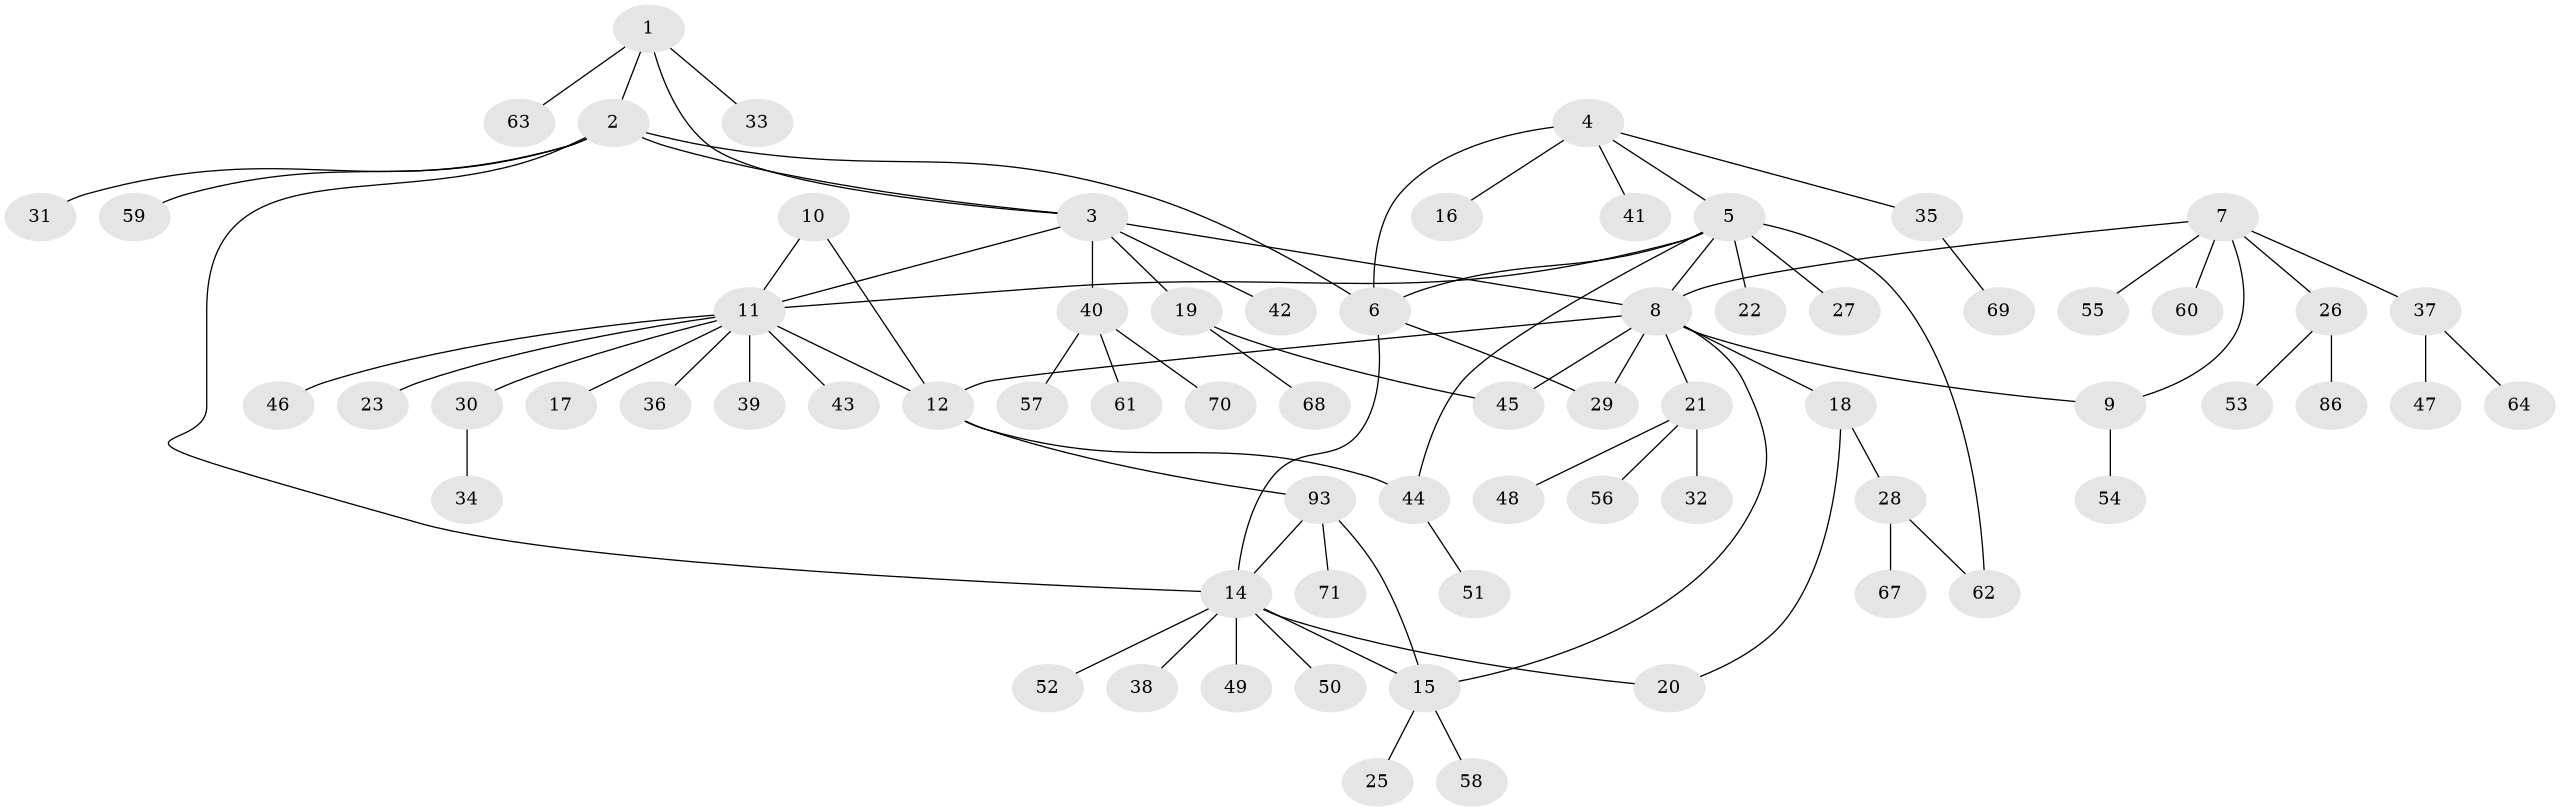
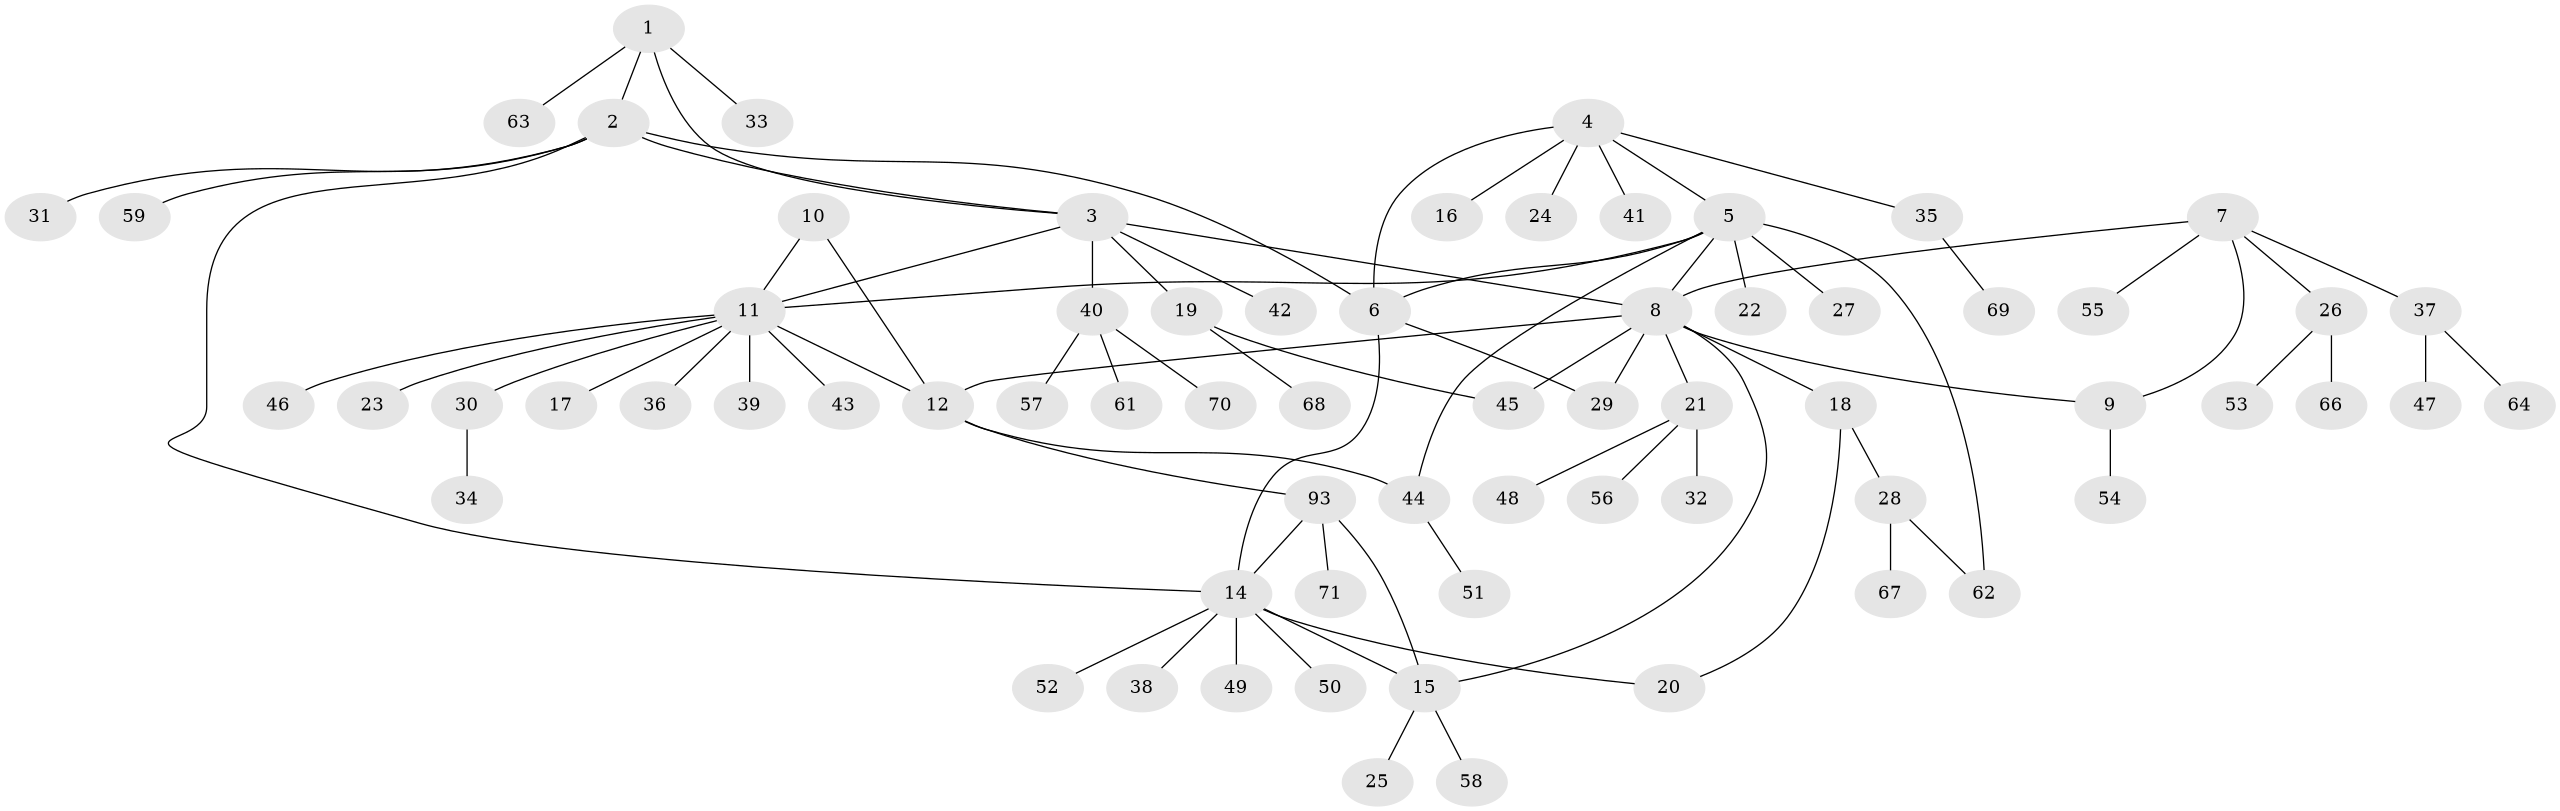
node "24": added
node "60": removed
node "86": label "86" -> "66"
